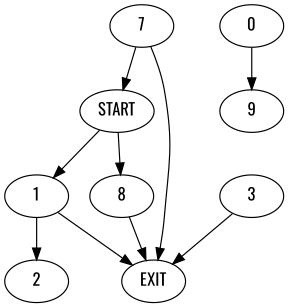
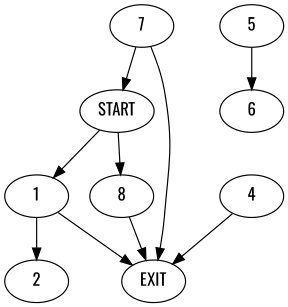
node "0": label "0" -> "5"
node "9": label "9" -> "6"
node "3": label "3" -> "4"
